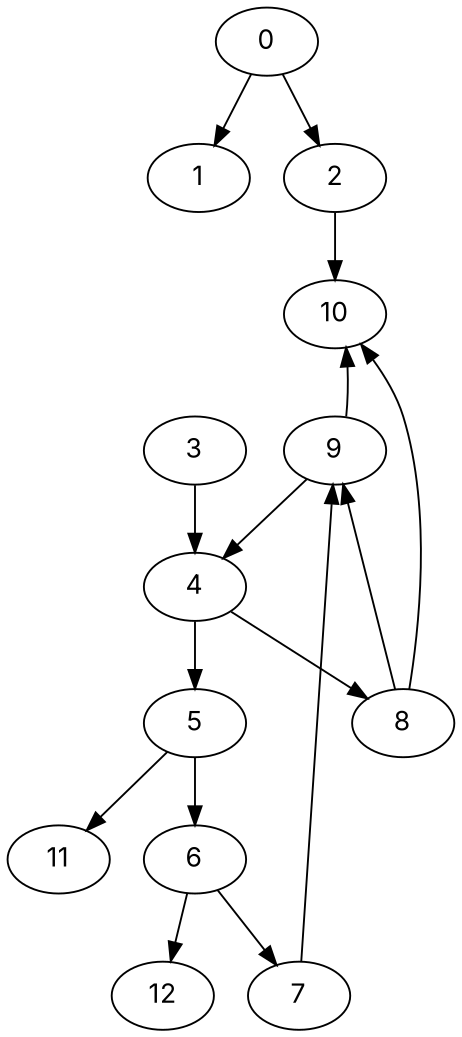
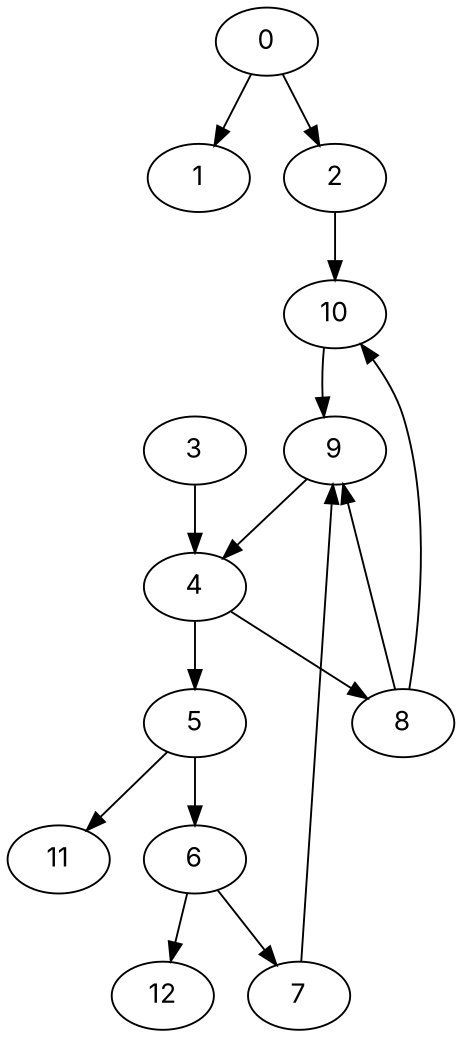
edge "9" -> "10": reversed
